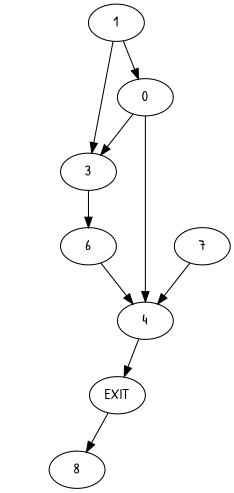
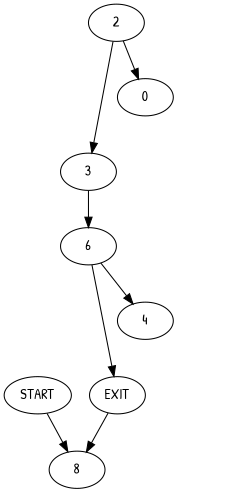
node "1": label "1" -> "2"
edge "0" -> "3": removed
edge "0" -> "4": removed
node "7": removed
edge "4" -> "EXIT": now "6" -> "EXIT"
node "START": added
